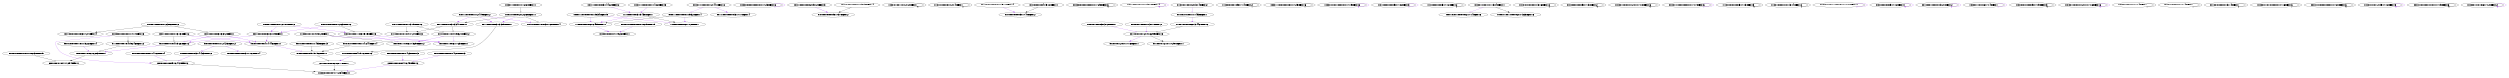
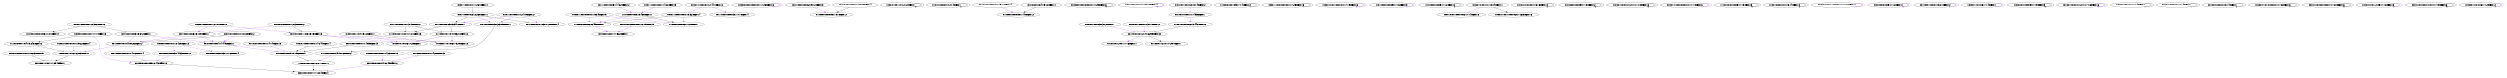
node "0010100000000_1-14:14-LEN:13": added
